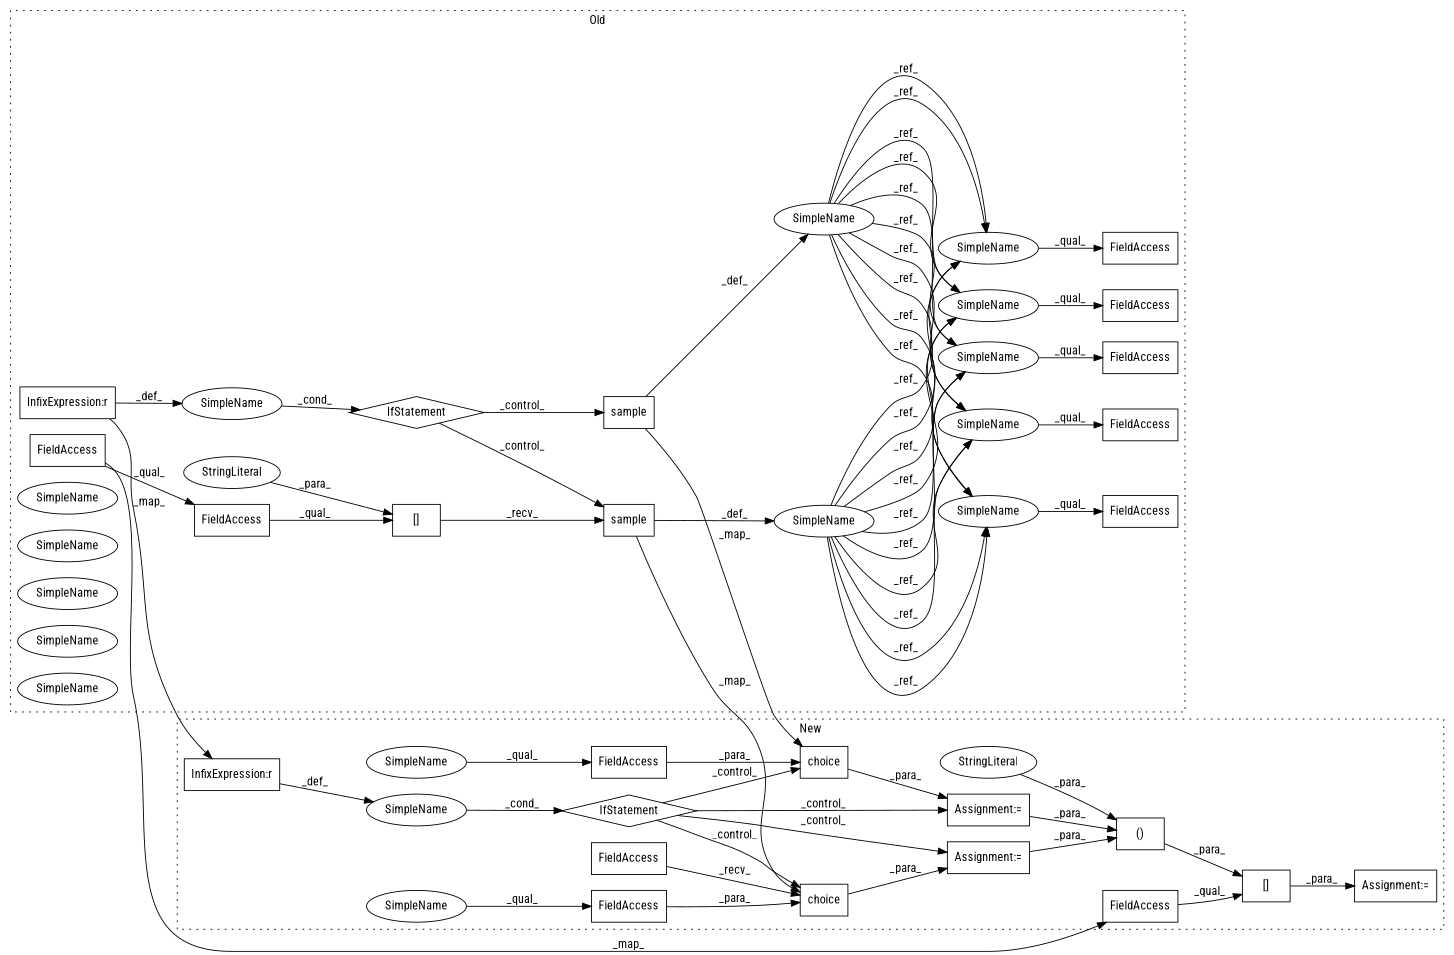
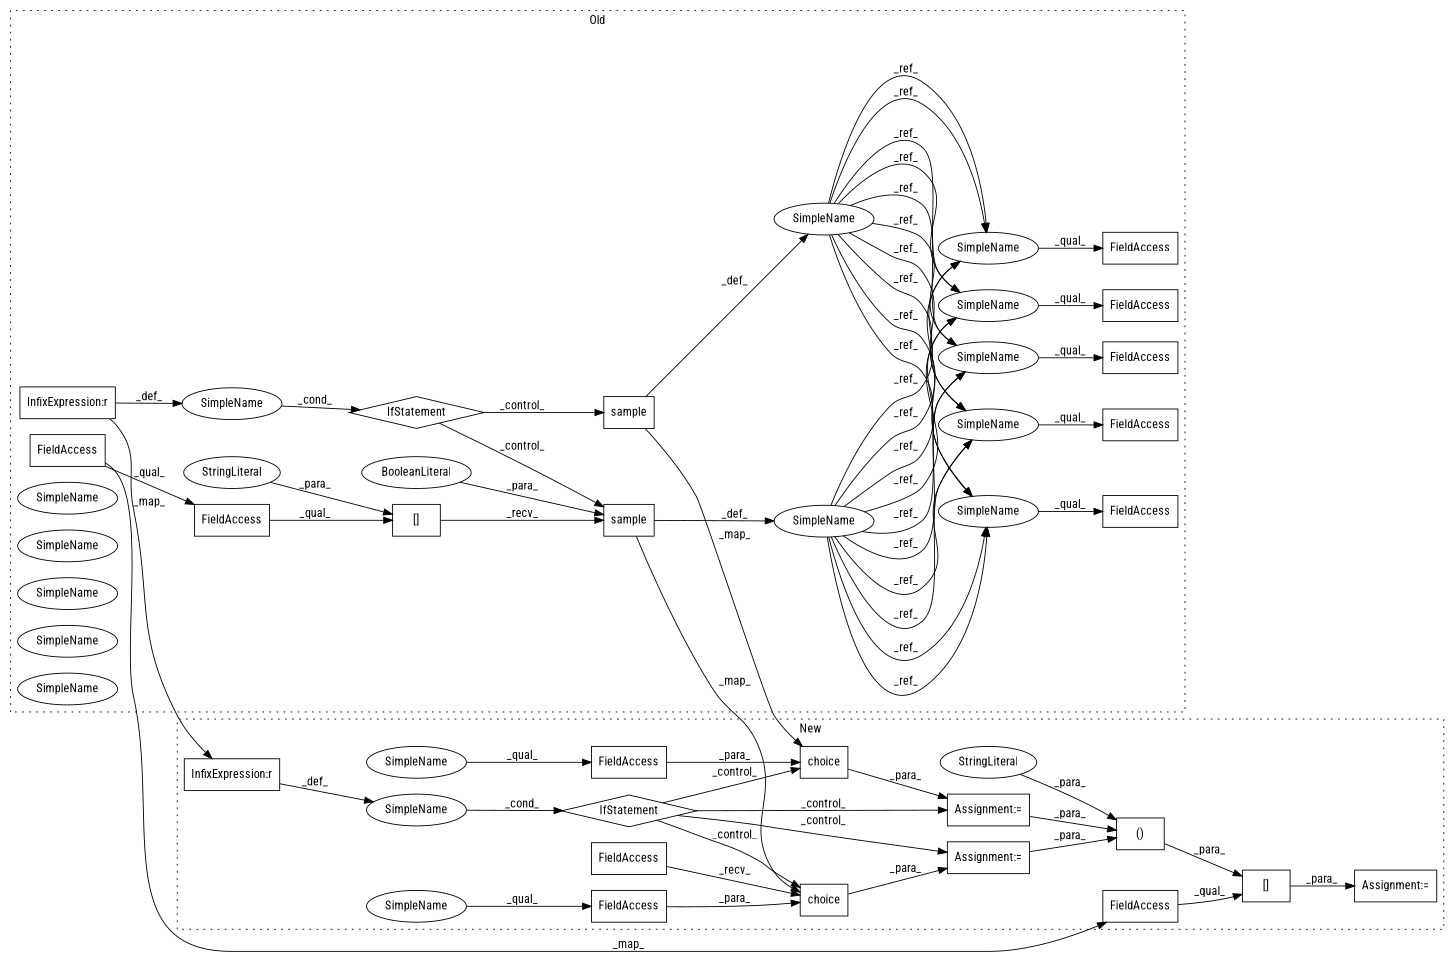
node "BooleanLiteral": added
